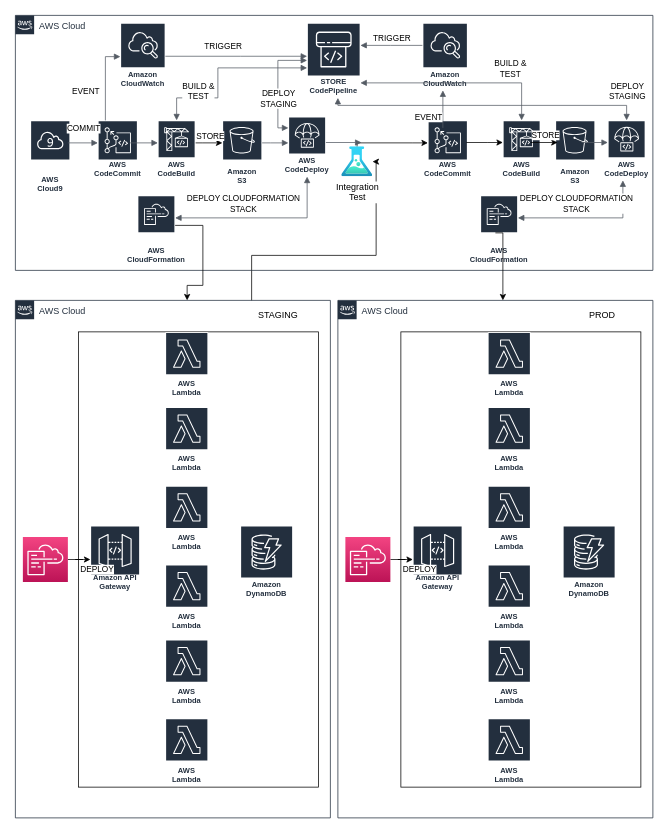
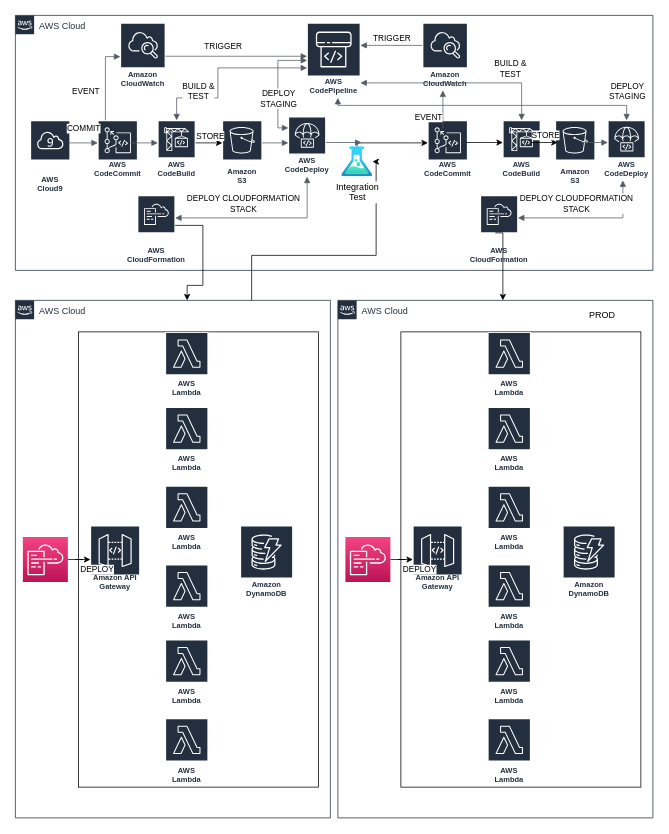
node "STORE CodePipeline": label "STORE CodePipeline" -> "AWS CodePipeline"
node "STAGING": removed
